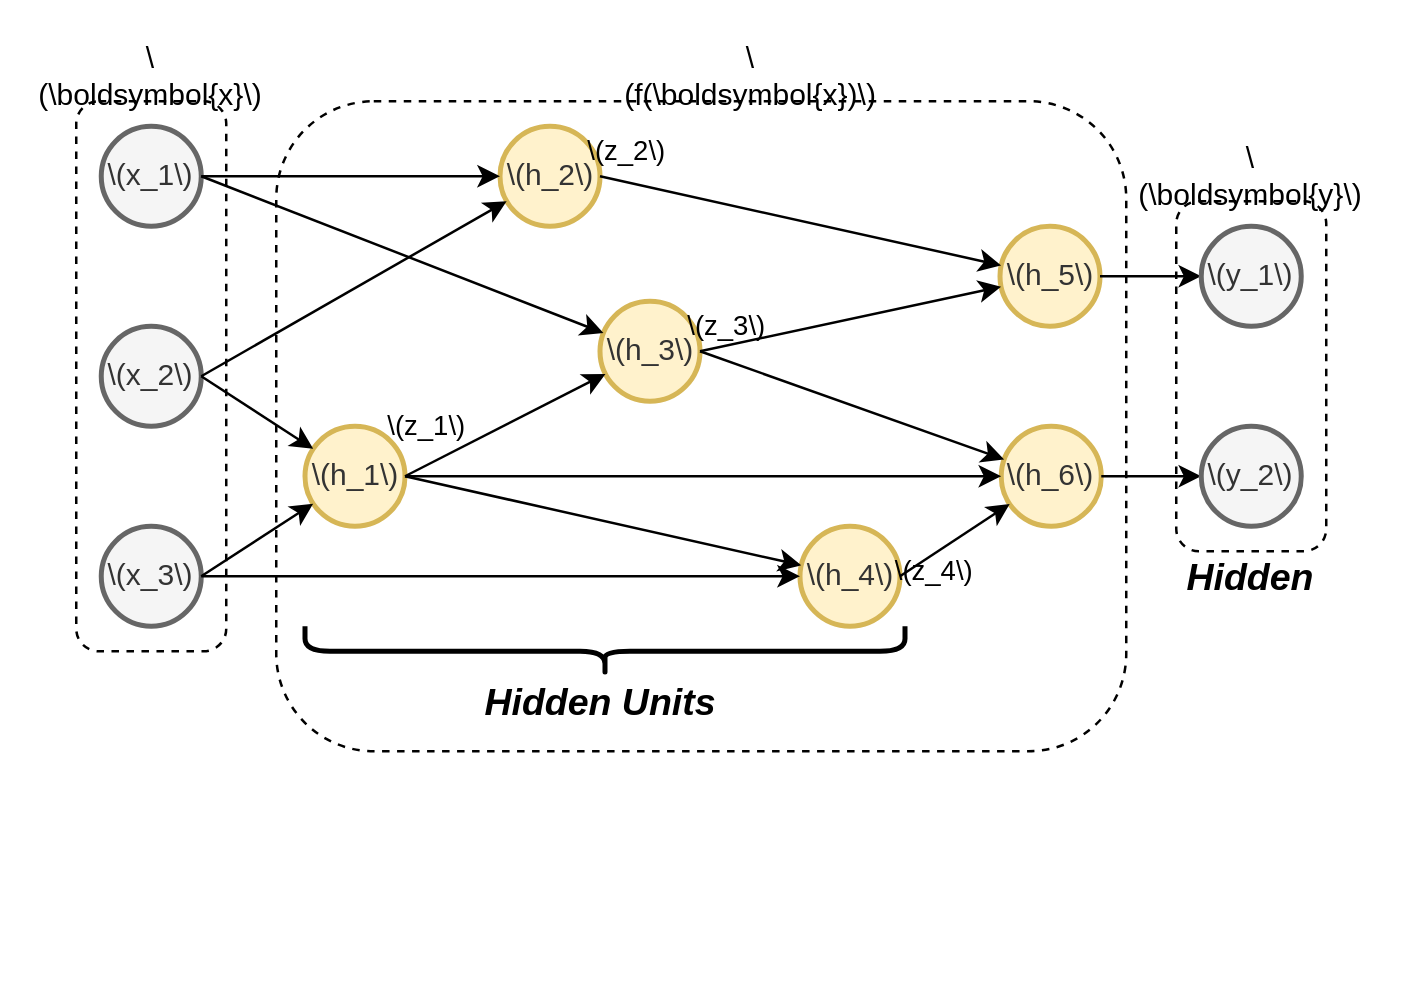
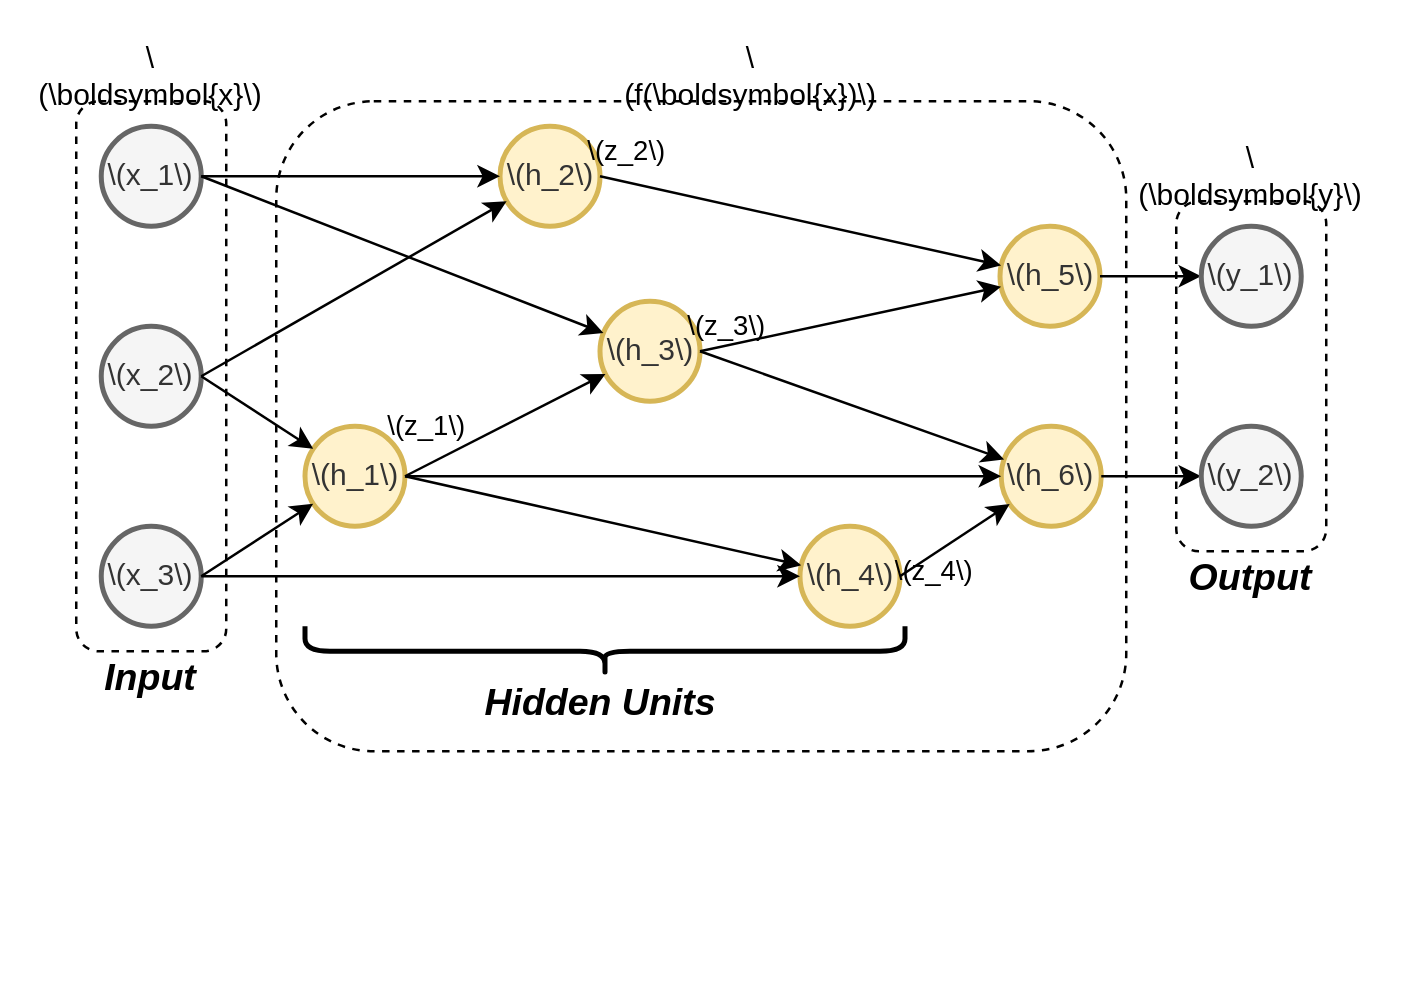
node "Hidden": label "Hidden" -> "Output"
node "Input": added
